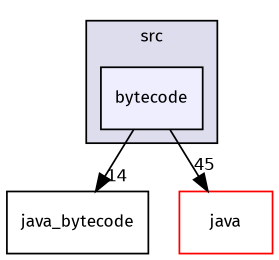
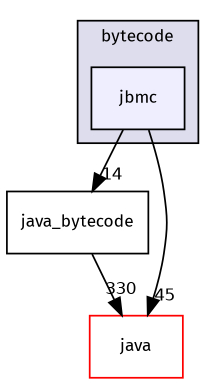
cluster "src": label "src" -> "bytecode"
node "bytecode": label "bytecode" -> "jbmc"
edge "java_bytecode" -> "java": added
